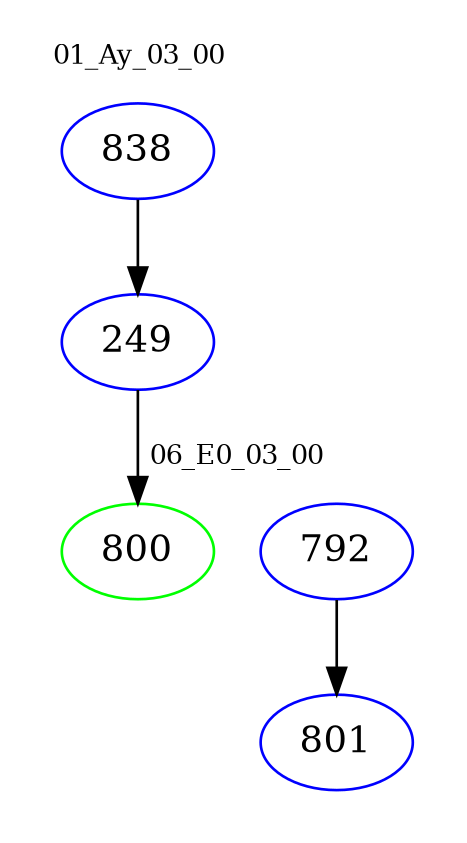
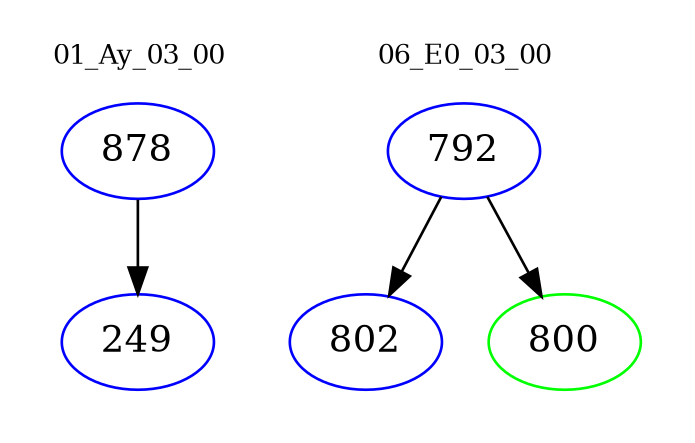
node "838": label "838" -> "878"
edge "249" -> "800": now "792" -> "800"
node "801": label "801" -> "802"
